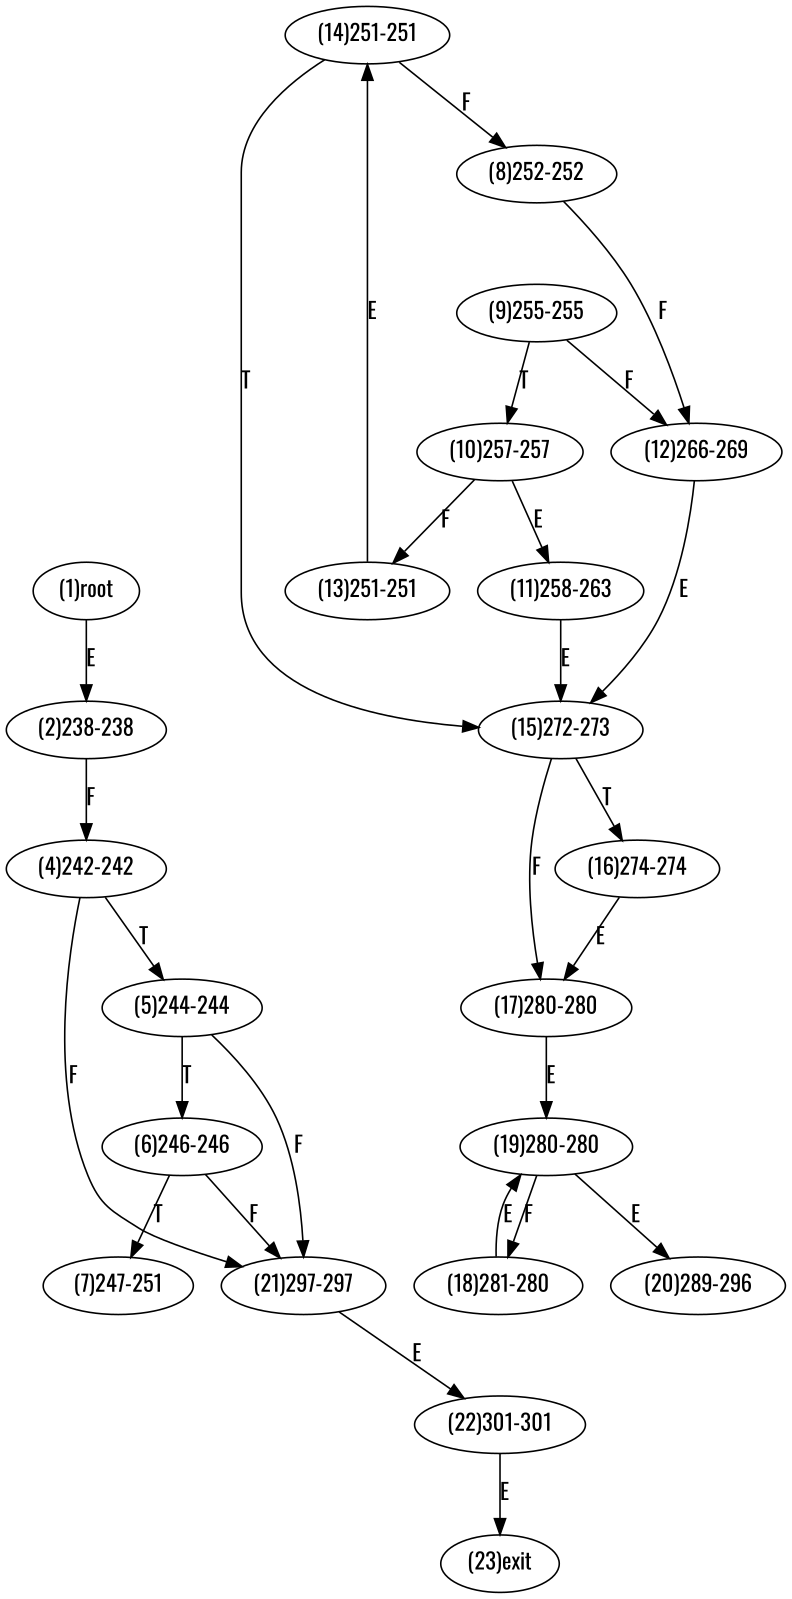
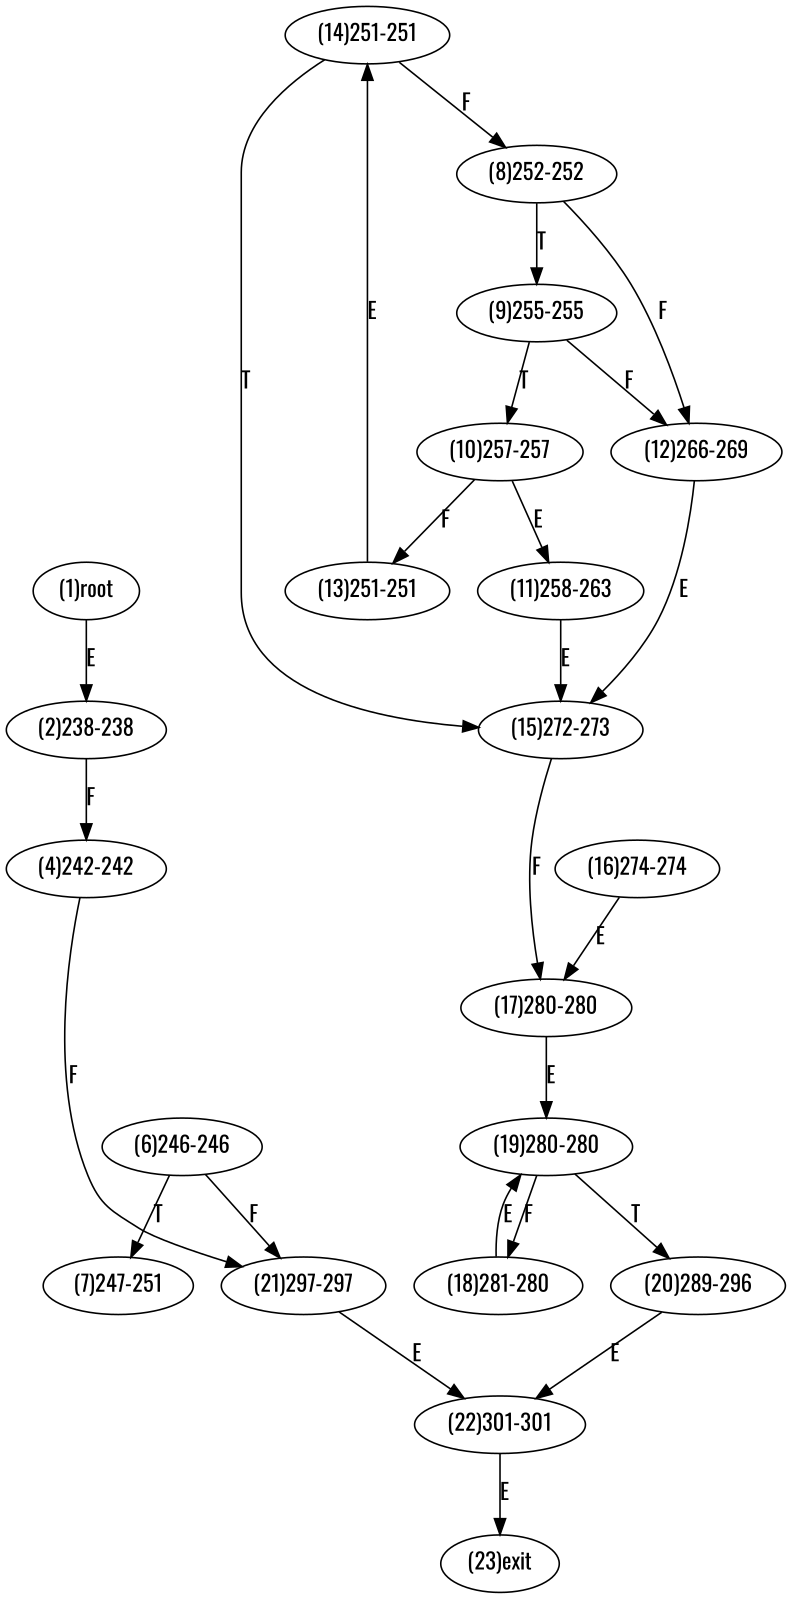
edge "(8)252-252" -> "(9)255-255": added, label "T"
edge "(15)272-273" -> "(16)274-274": removed, label "T"
node "(5)244-244": removed
edge "(19)280-280" -> "(20)289-296": label "E" -> "T"
edge "(20)289-296" -> "(22)301-301": added, label "E"
